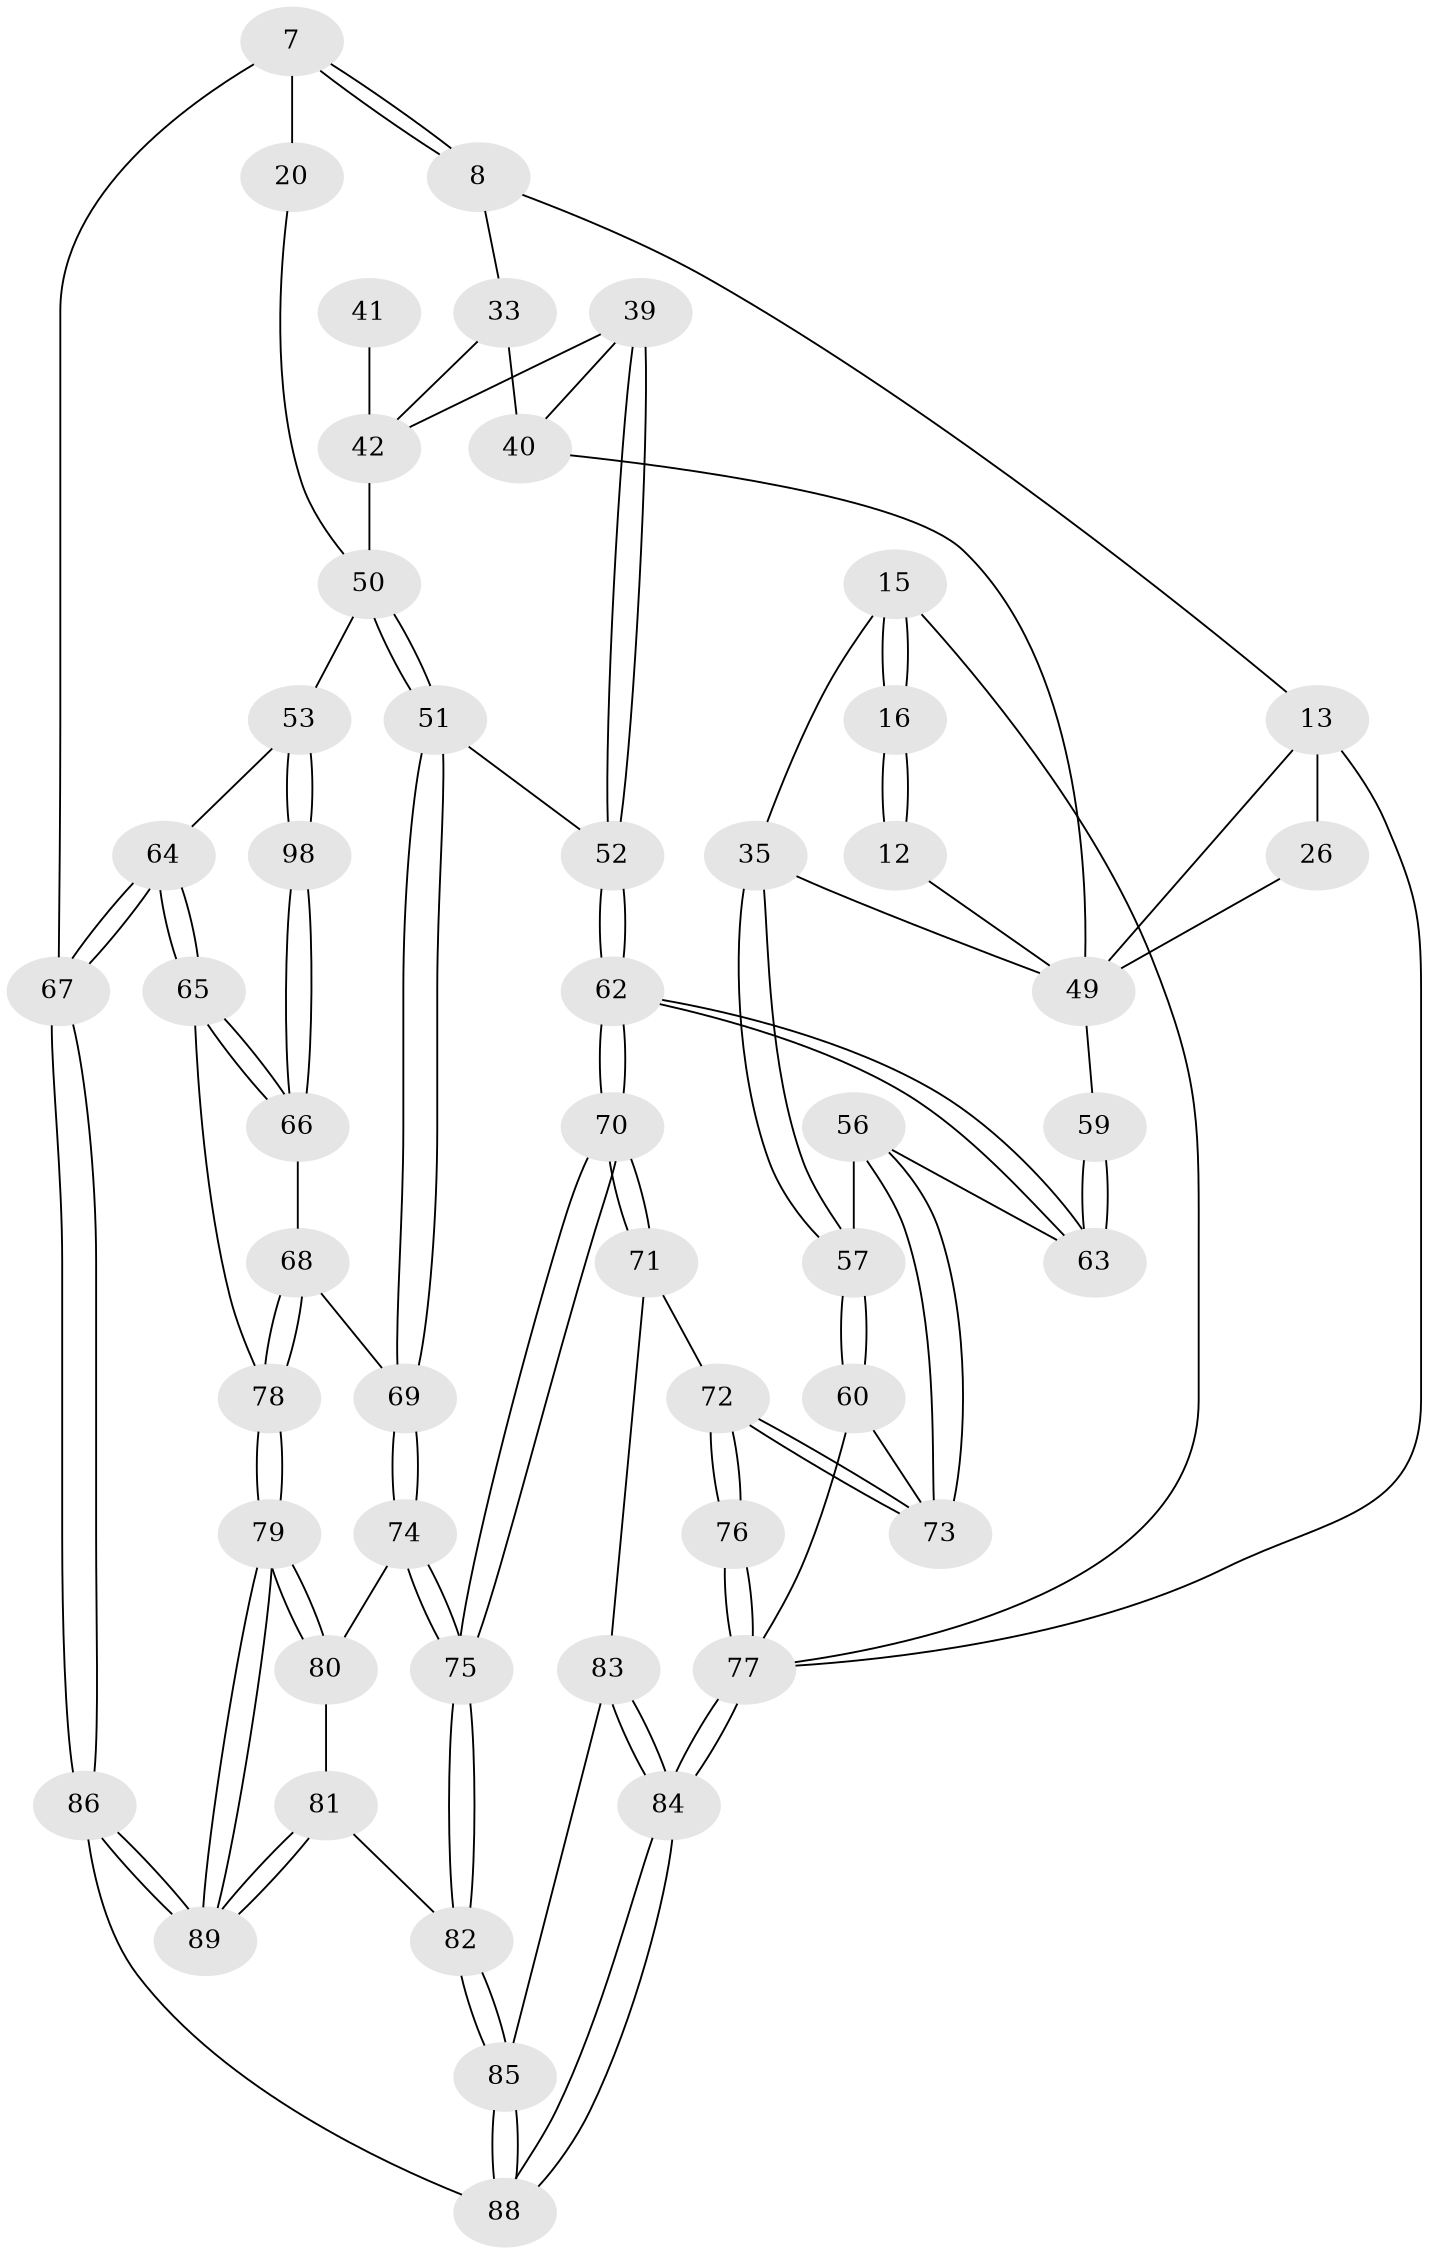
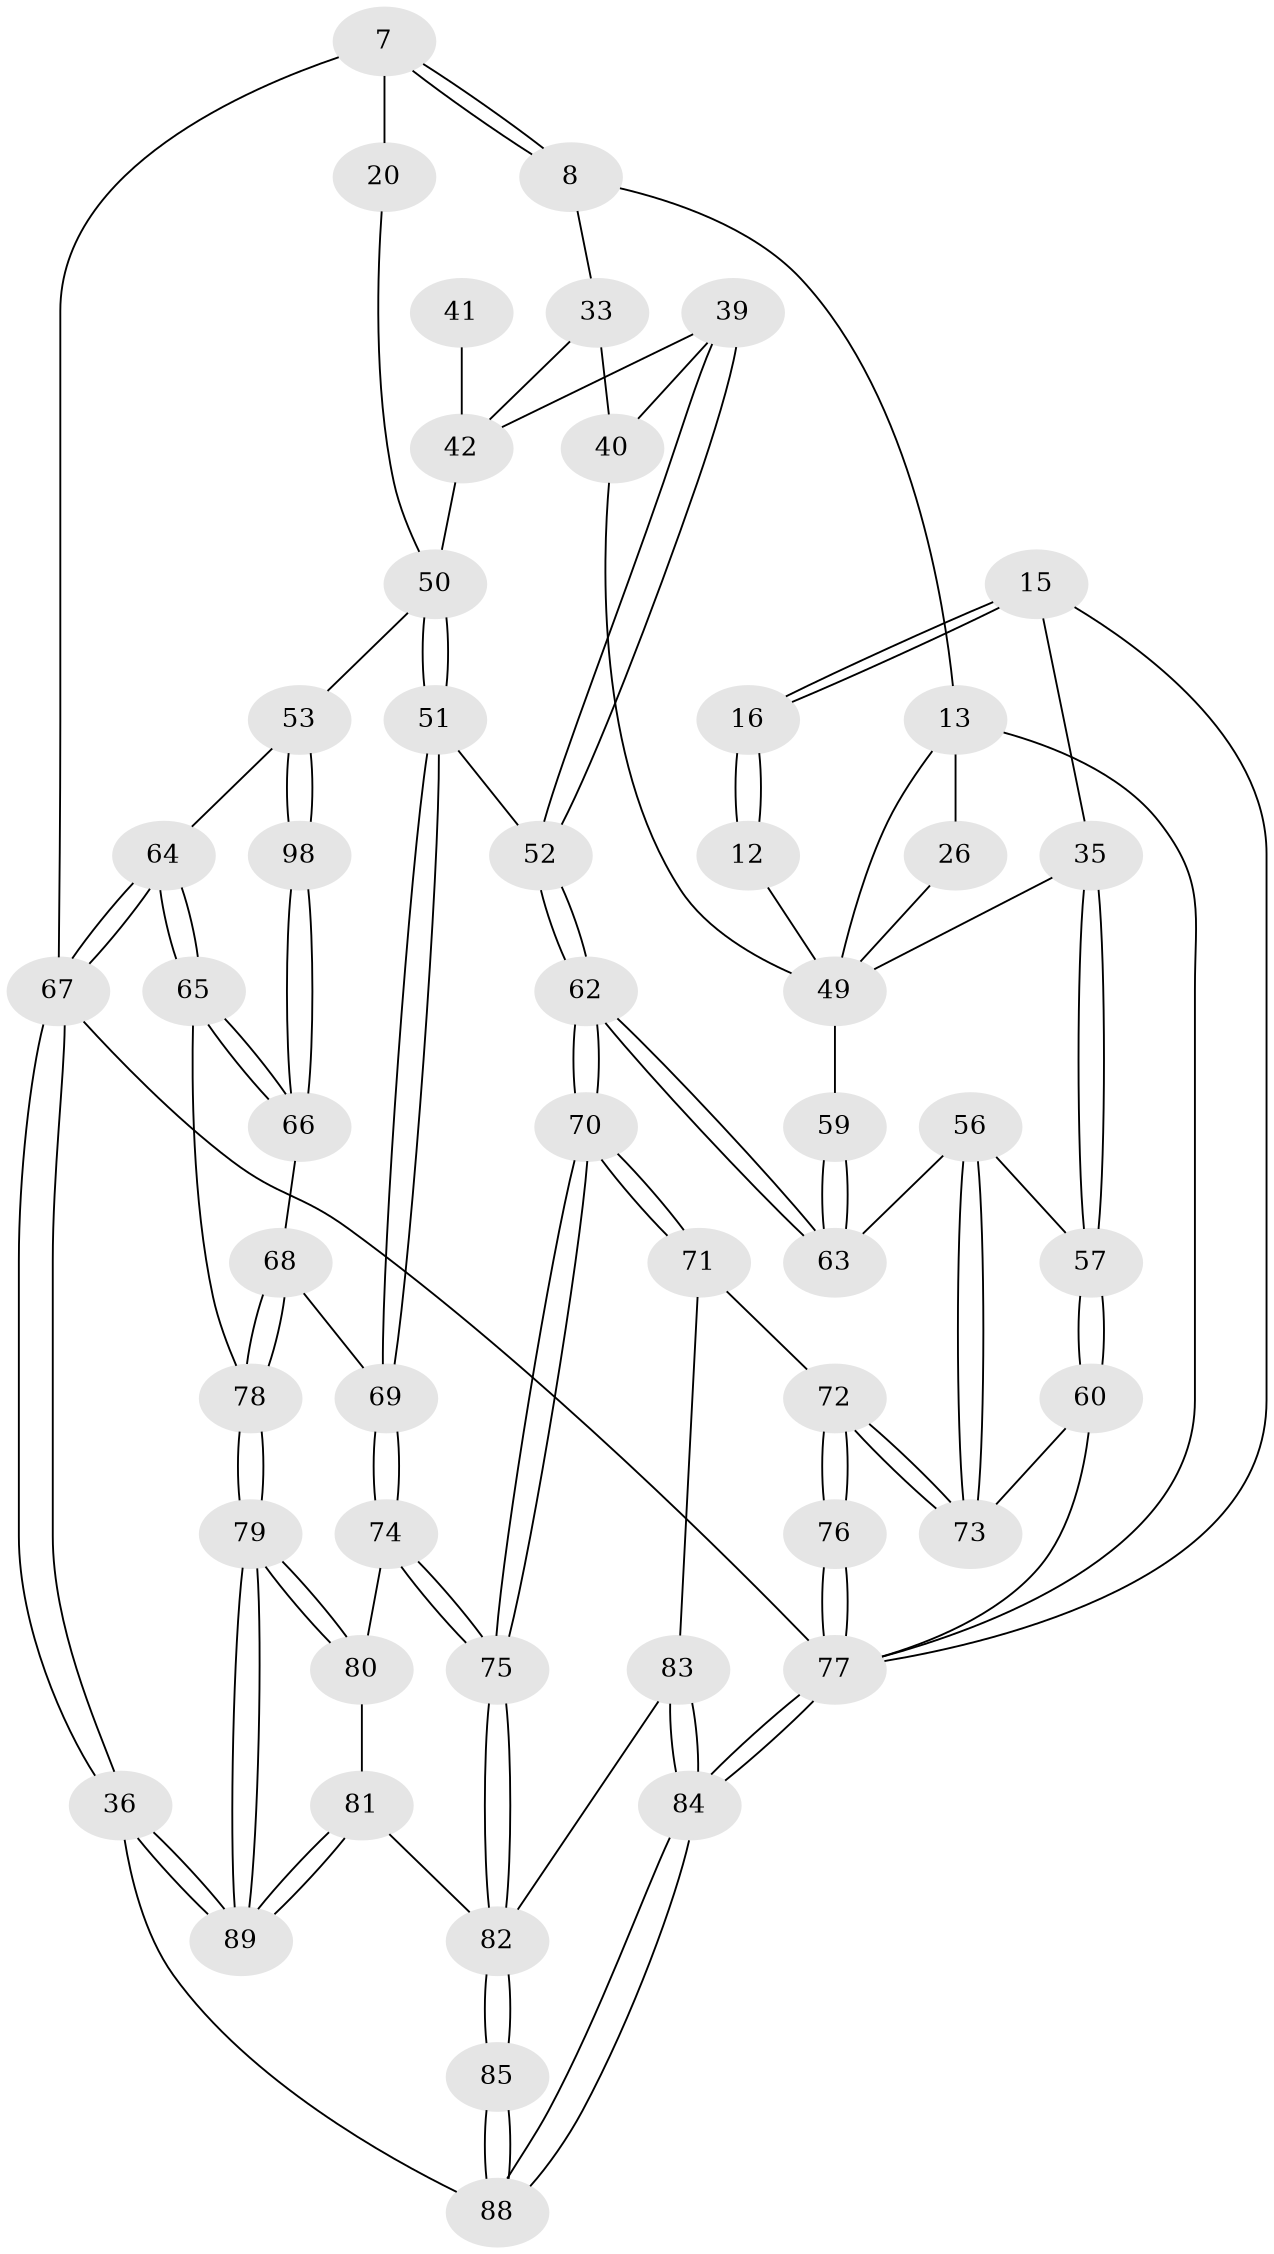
edge "67" -- "77": added
node "86": label "86" -> "36"
edge "83" -- "85": now "83" -- "82"
